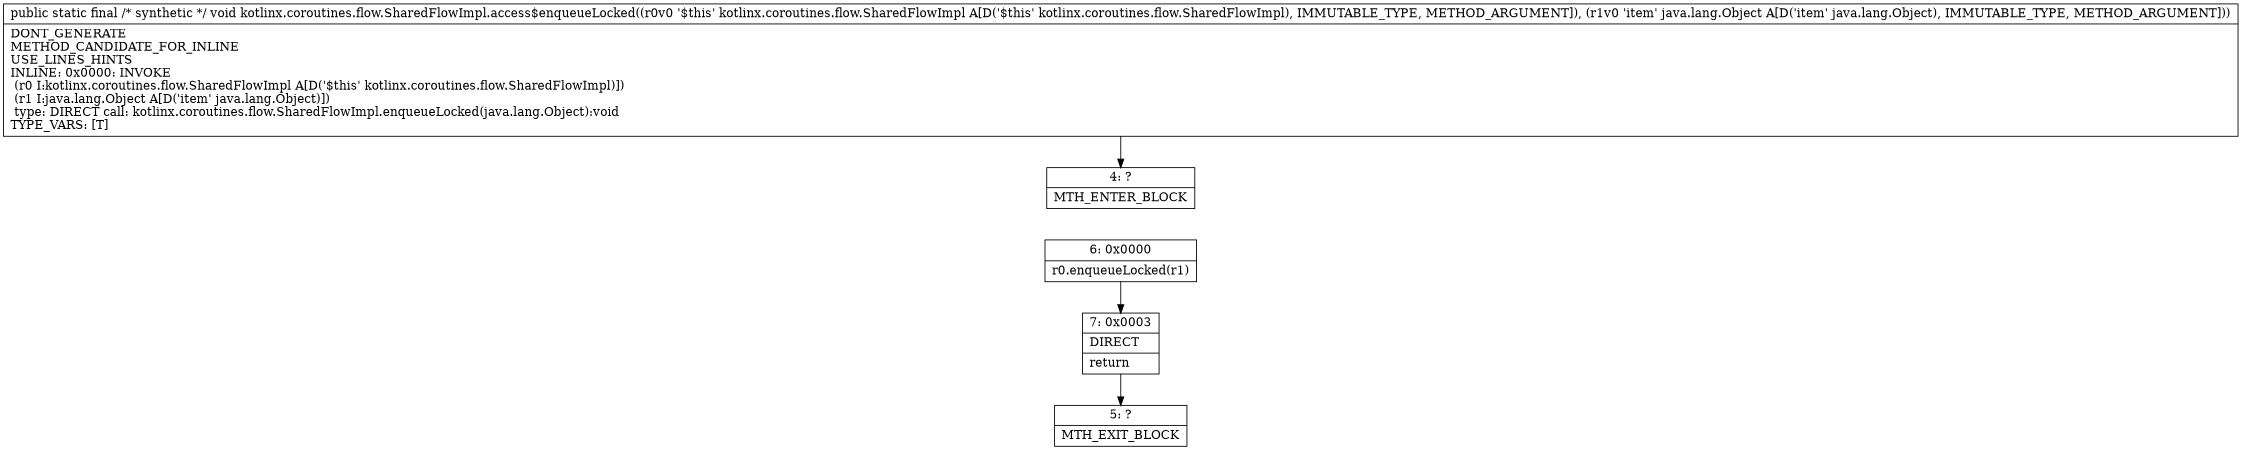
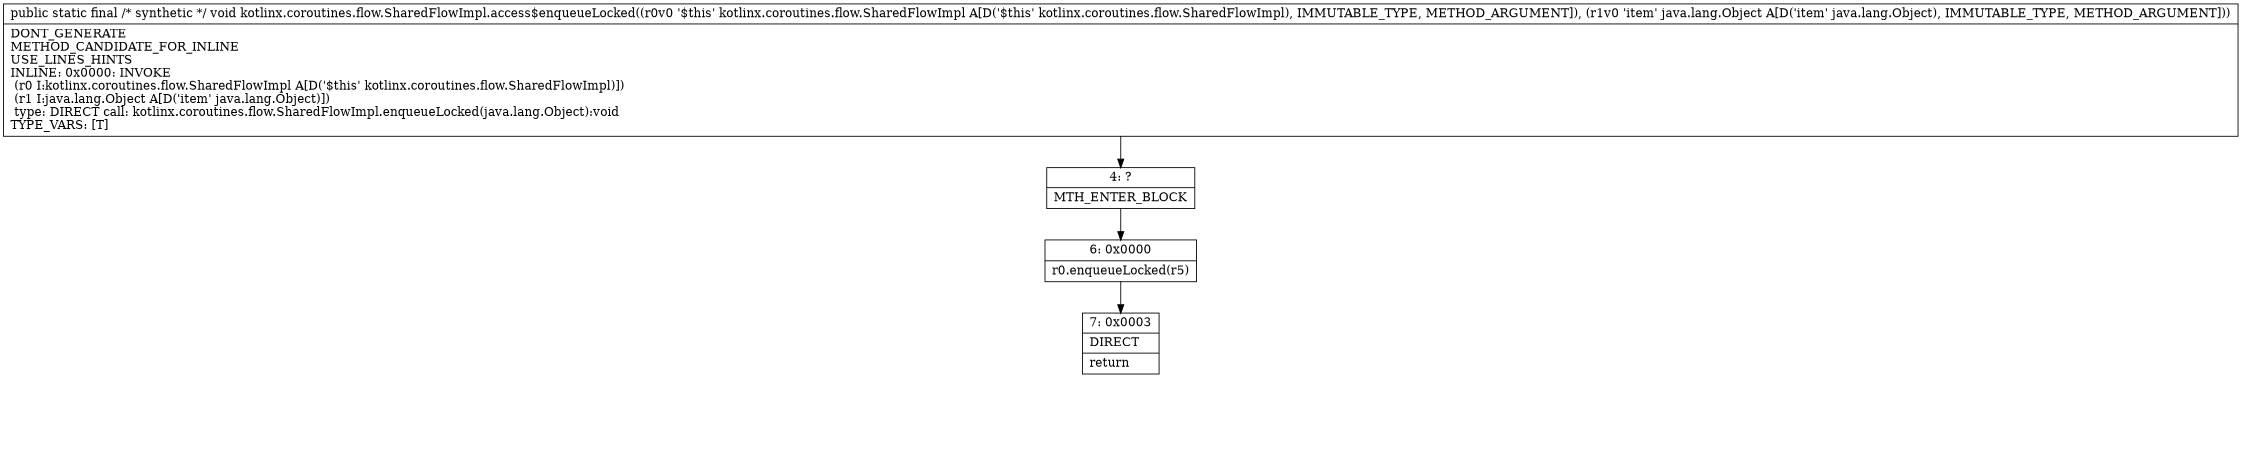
edge "4: ?" -> "6: 0x0000": added
node "6: 0x0000": text "r0.enqueueLocked(r1)" -> "r0.enqueueLocked(r5)"
node "5: ?": removed
